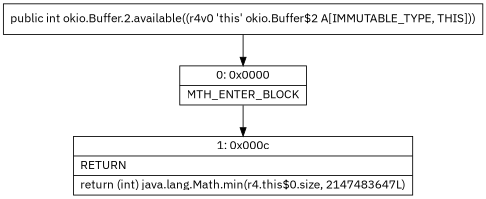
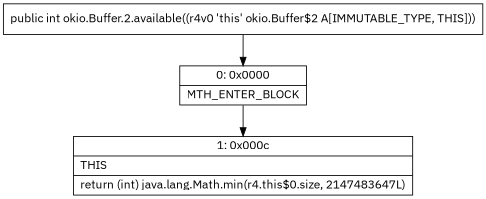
node "1: 0x000c": text "RETURN" -> "THIS"
